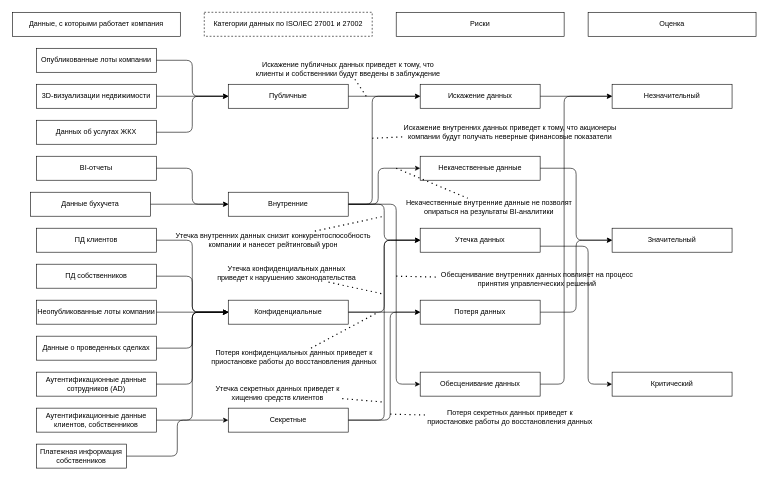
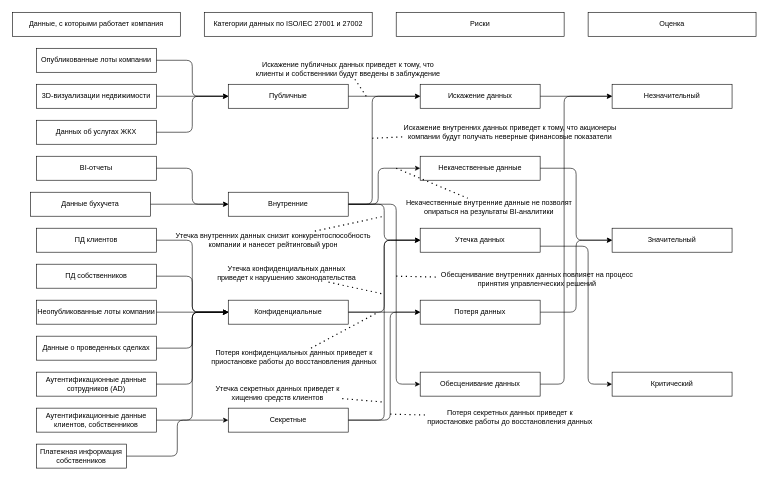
node "Категории данных по ISO/IEC 27001 и 27002": style dashed -> solid
